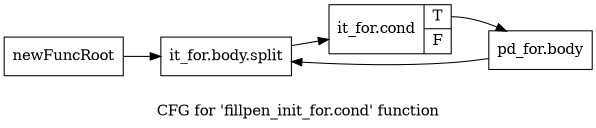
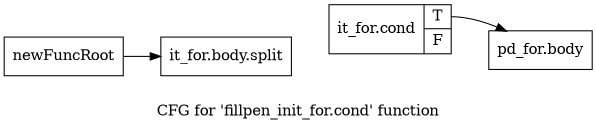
edge "it_for.body.split" -> "it_for.cond": removed
edge "pd_for.body" -> "it_for.body.split": removed
